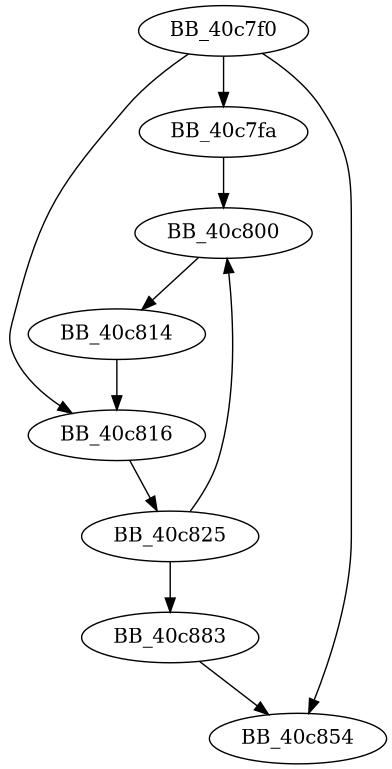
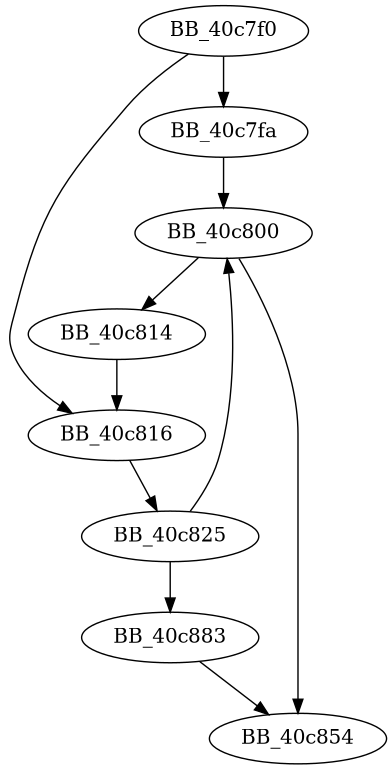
edge "BB_40c7f0" -> "BB_40c854": now "BB_40c800" -> "BB_40c854"
